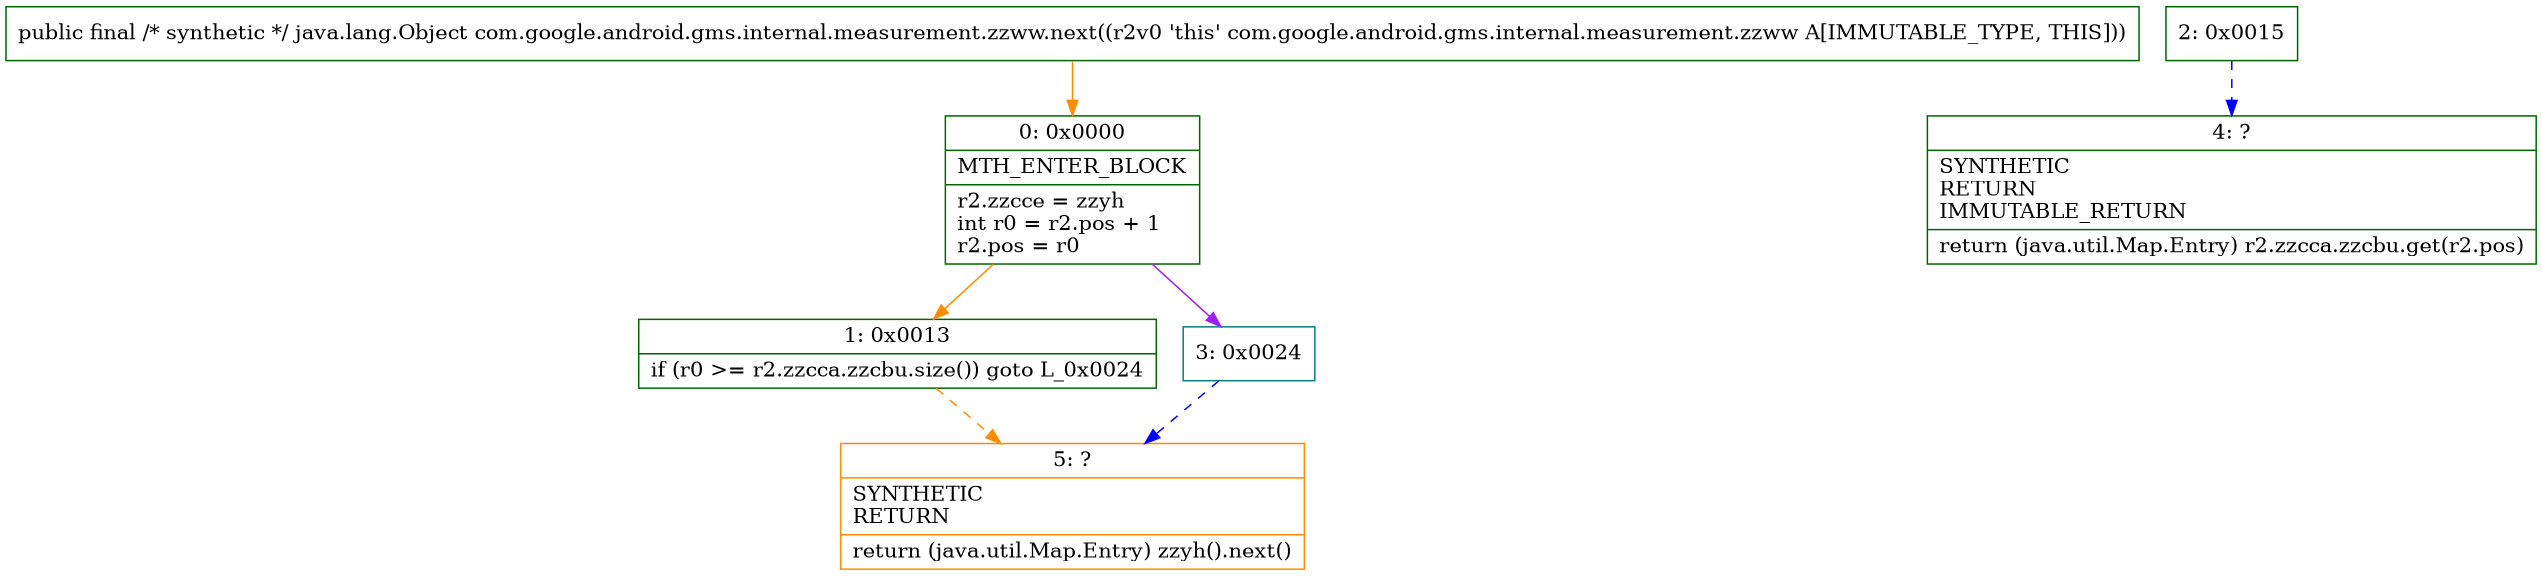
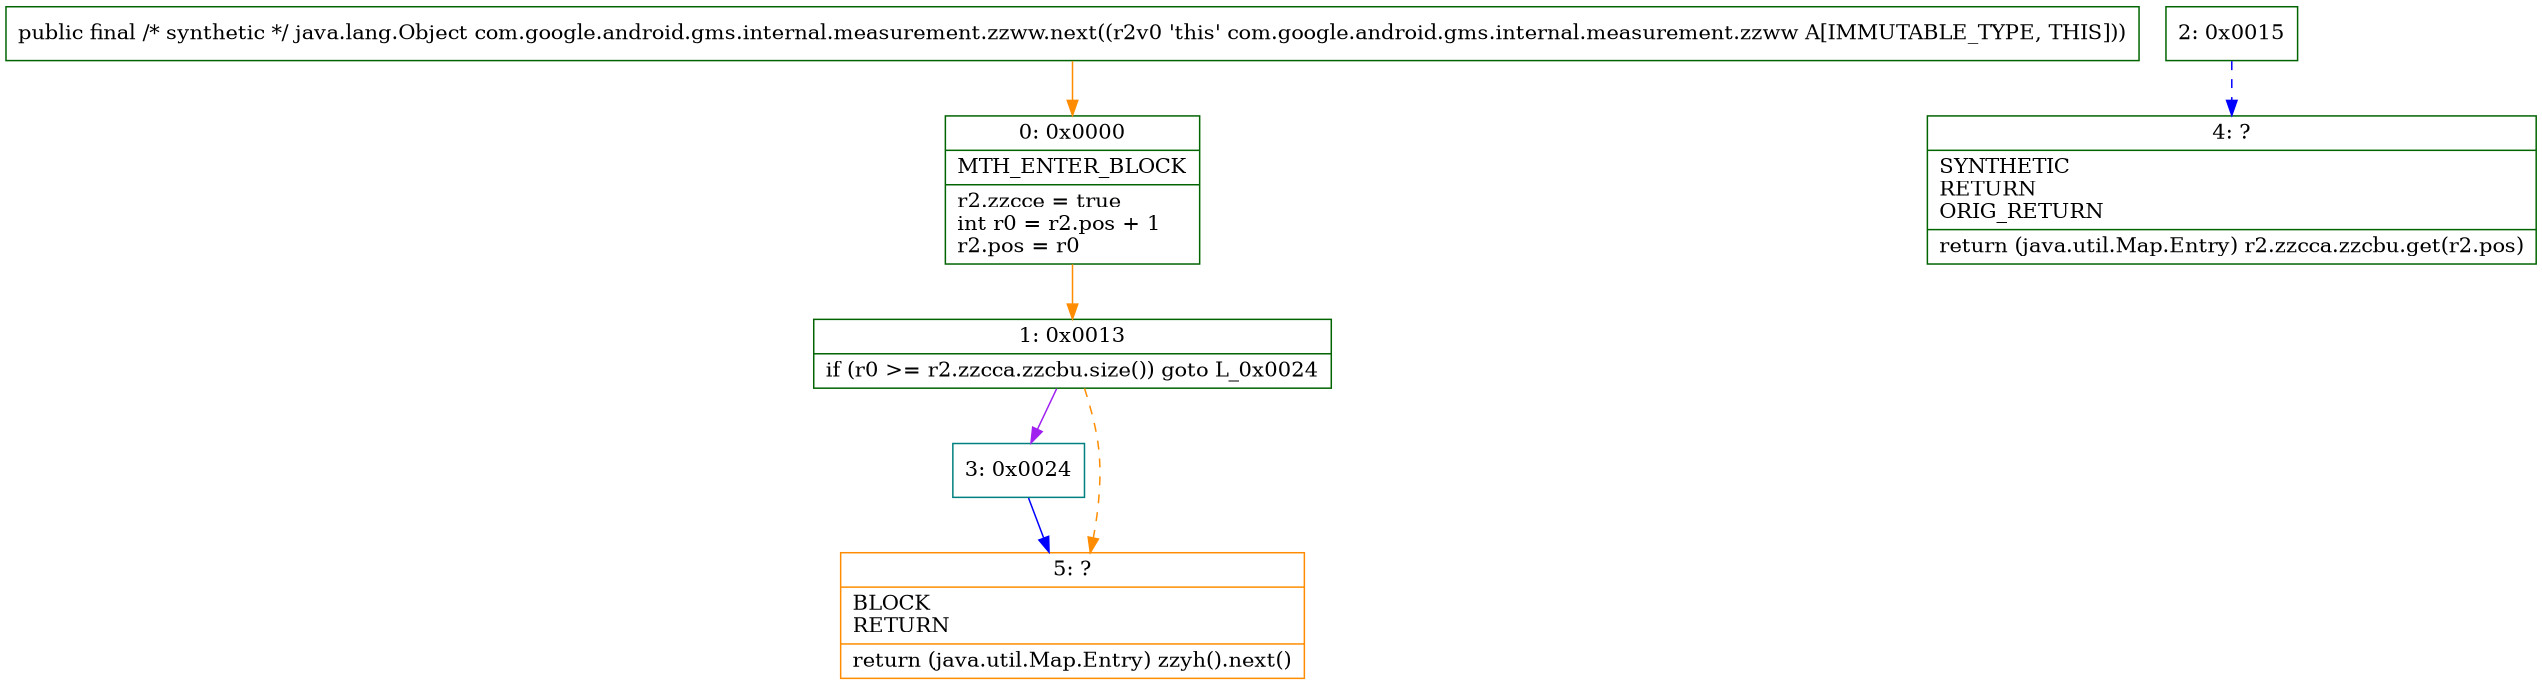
node "0: 0x0000": text "r2.zzcce = zzyh" -> "r2.zzcce = true"
node "4: ?": text "IMMUTABLE_RETURN" -> "ORIG_RETURN"
edge "0: 0x0000" -> "3: 0x0024": now "1: 0x0013" -> "3: 0x0024"
edge "3: 0x0024" -> "5: ?": style dashed -> solid
node "5: ?": text "SYNTHETIC" -> "BLOCK"
